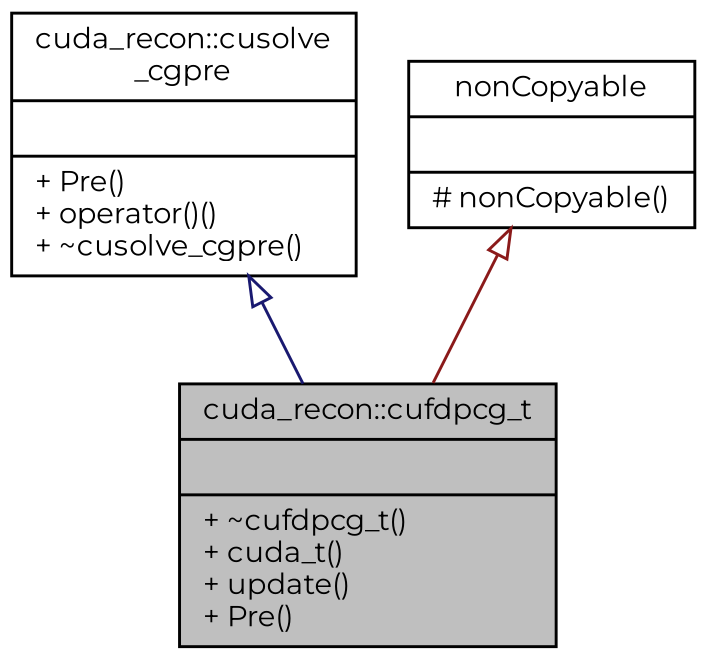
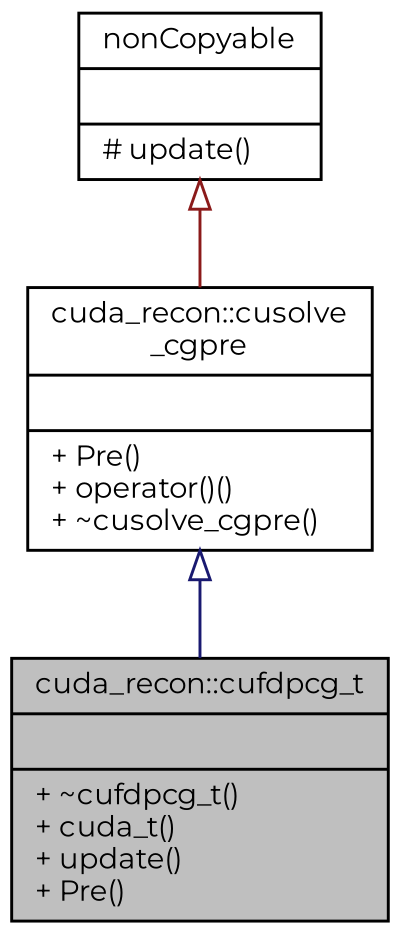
node "nonCopyable": text "# nonCopyable()" -> "# update()"
edge "cuda_recon::cufdpcg_t" -> "nonCopyable": now "cuda_recon::cusolve" -> "nonCopyable"
